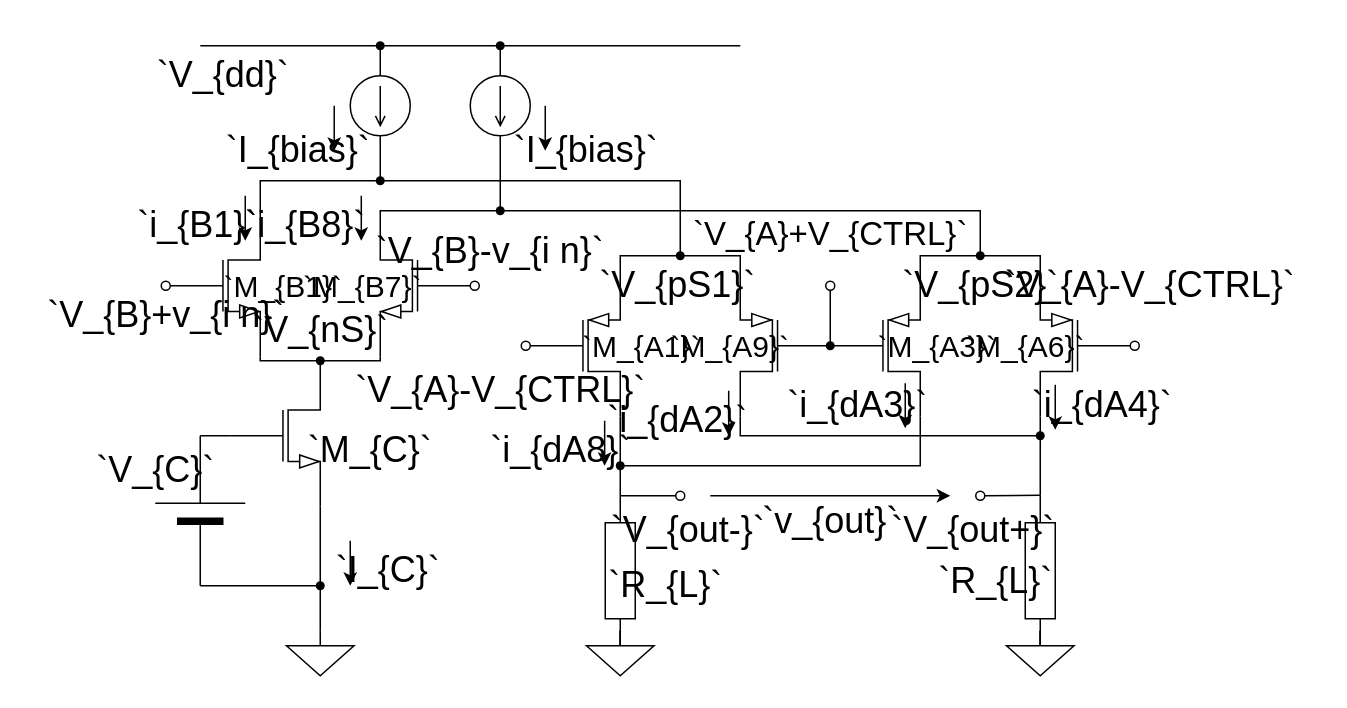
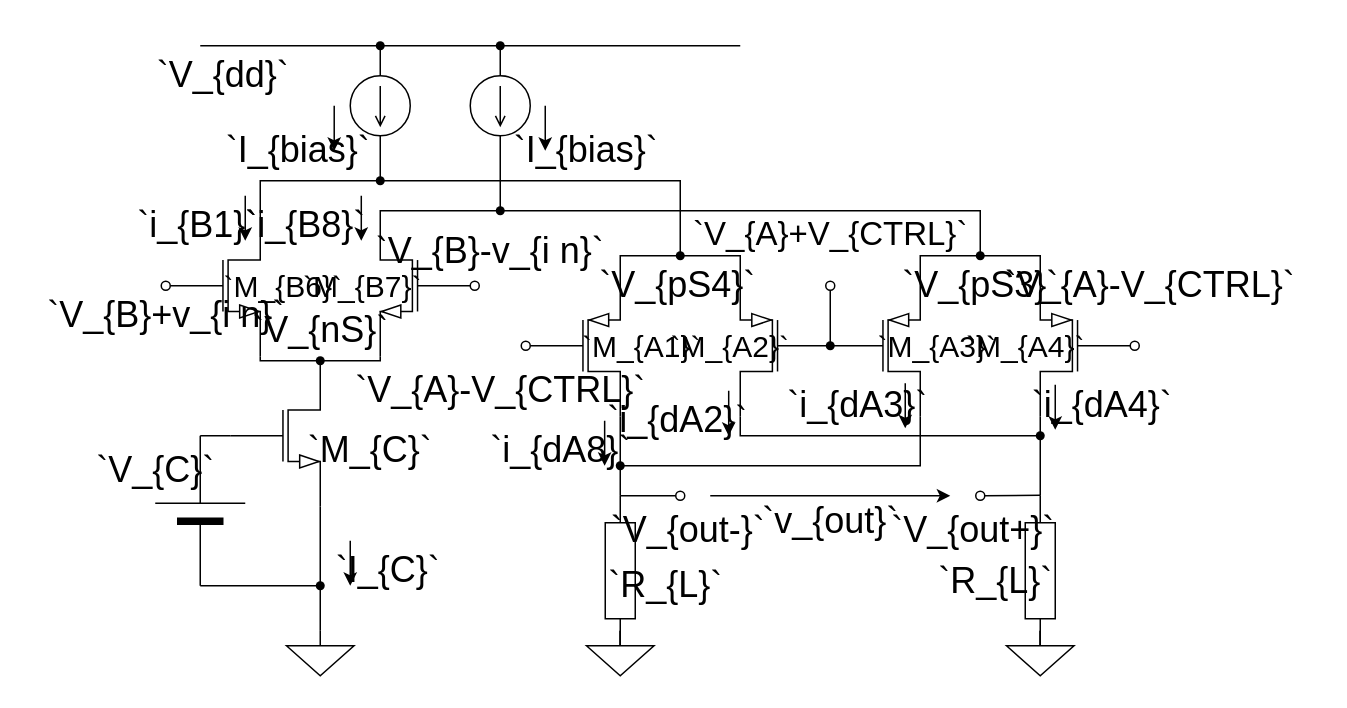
node "`M_{B1}`": label "`M_{B1}`" -> "`M_{B6}`"
node "`V_{pS1}`": label "`V_{pS1}`" -> "`V_{pS4}`"
node "`V_{pS2}`": label "`V_{pS2}`" -> "`V_{pS3}`"
node "`M_{A9}`": label "`M_{A9}`" -> "`M_{A2}`"
node "`M_{A6}`": label "`M_{A6}`" -> "`M_{A4}`"
